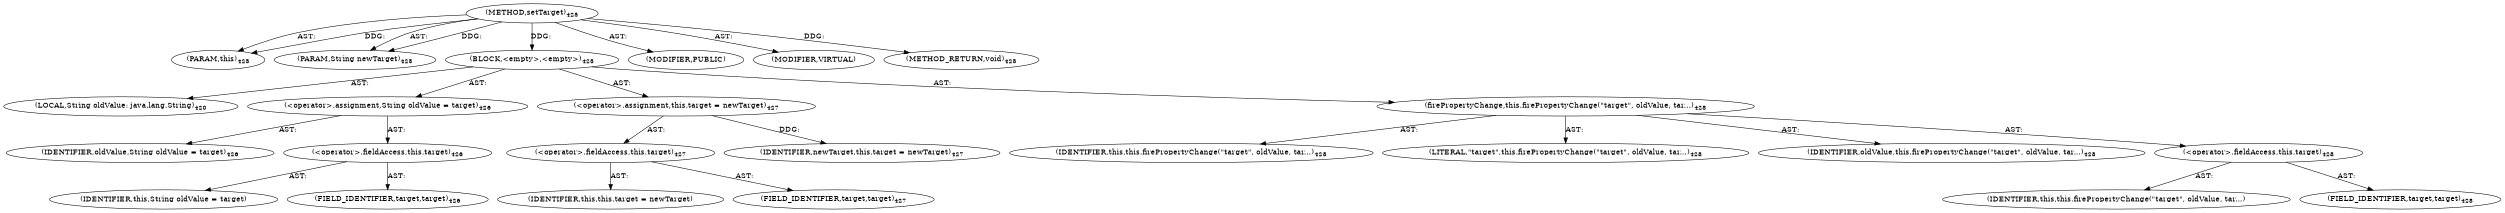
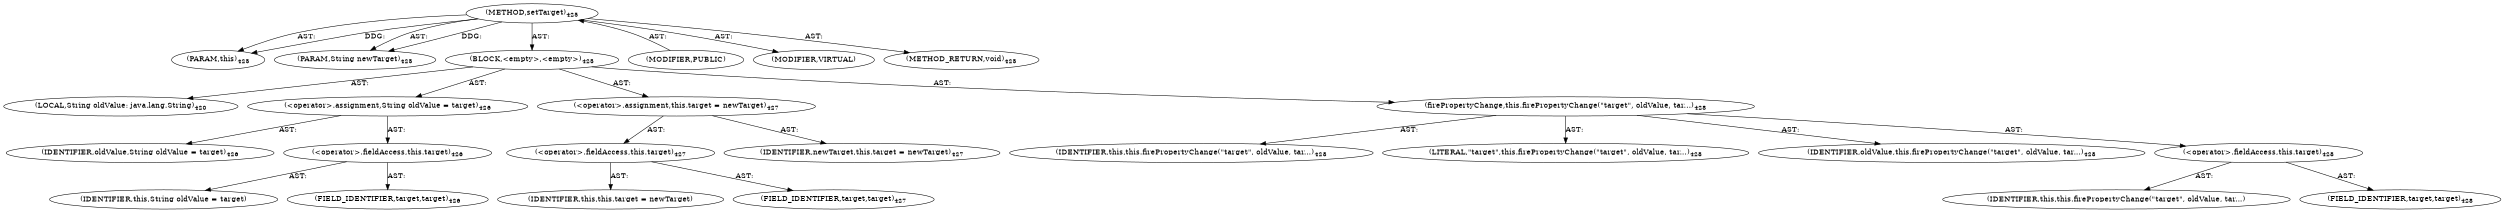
edge "(METHOD,setTarget)" -> "(BLOCK,<empty>,<empty>)": label "DDG: " -> "AST: "
edge "(METHOD,setTarget)" -> "(METHOD_RETURN,void)": label "DDG: " -> "AST: "
edge "(METHOD,setTarget)" -> "(MODIFIER,PUBLIC)": reversed
edge "(<operator>.assignment,this.target = newTarget)" -> "(IDENTIFIER,newTarget,this.target = newTarget)": label "DDG: " -> "AST: "
